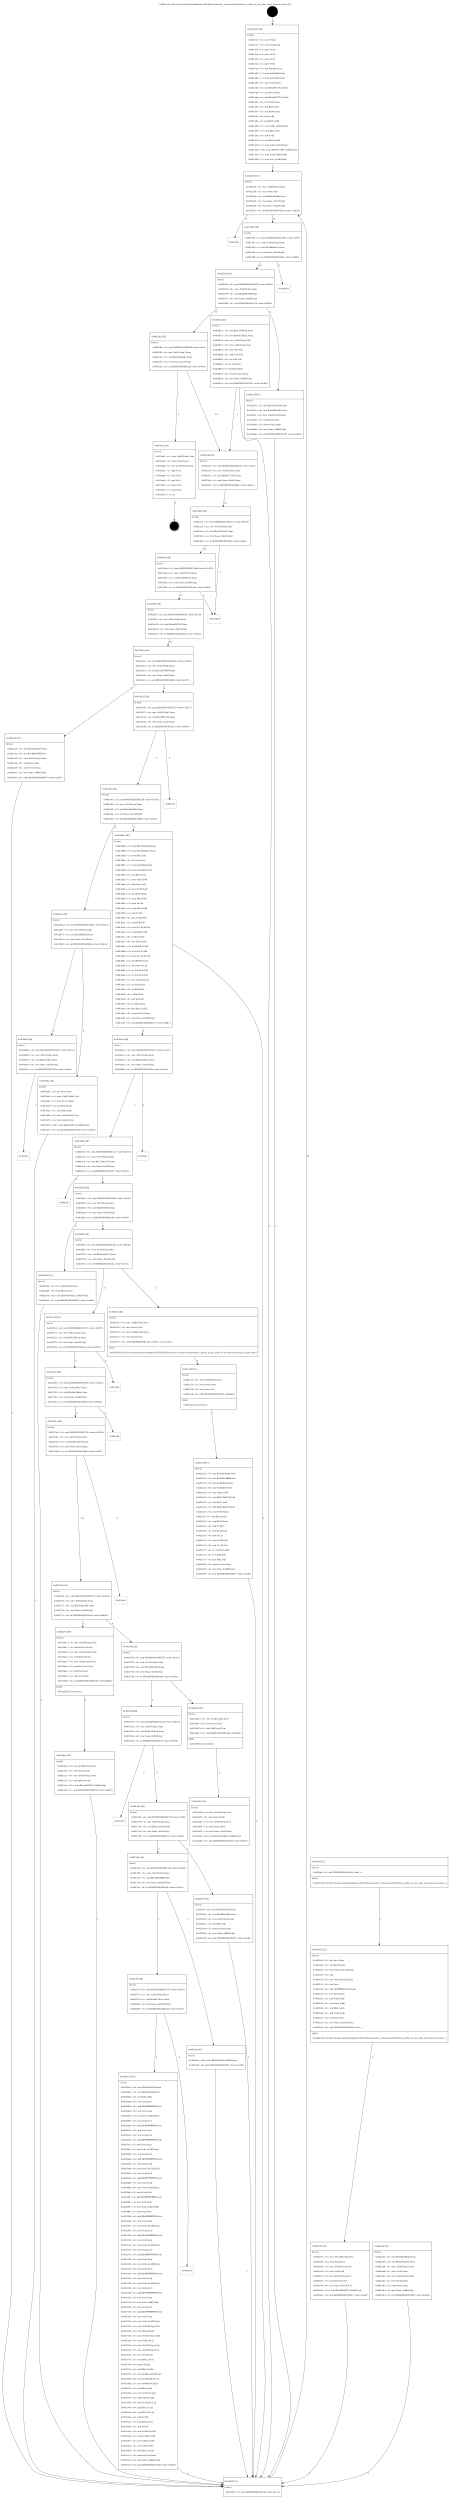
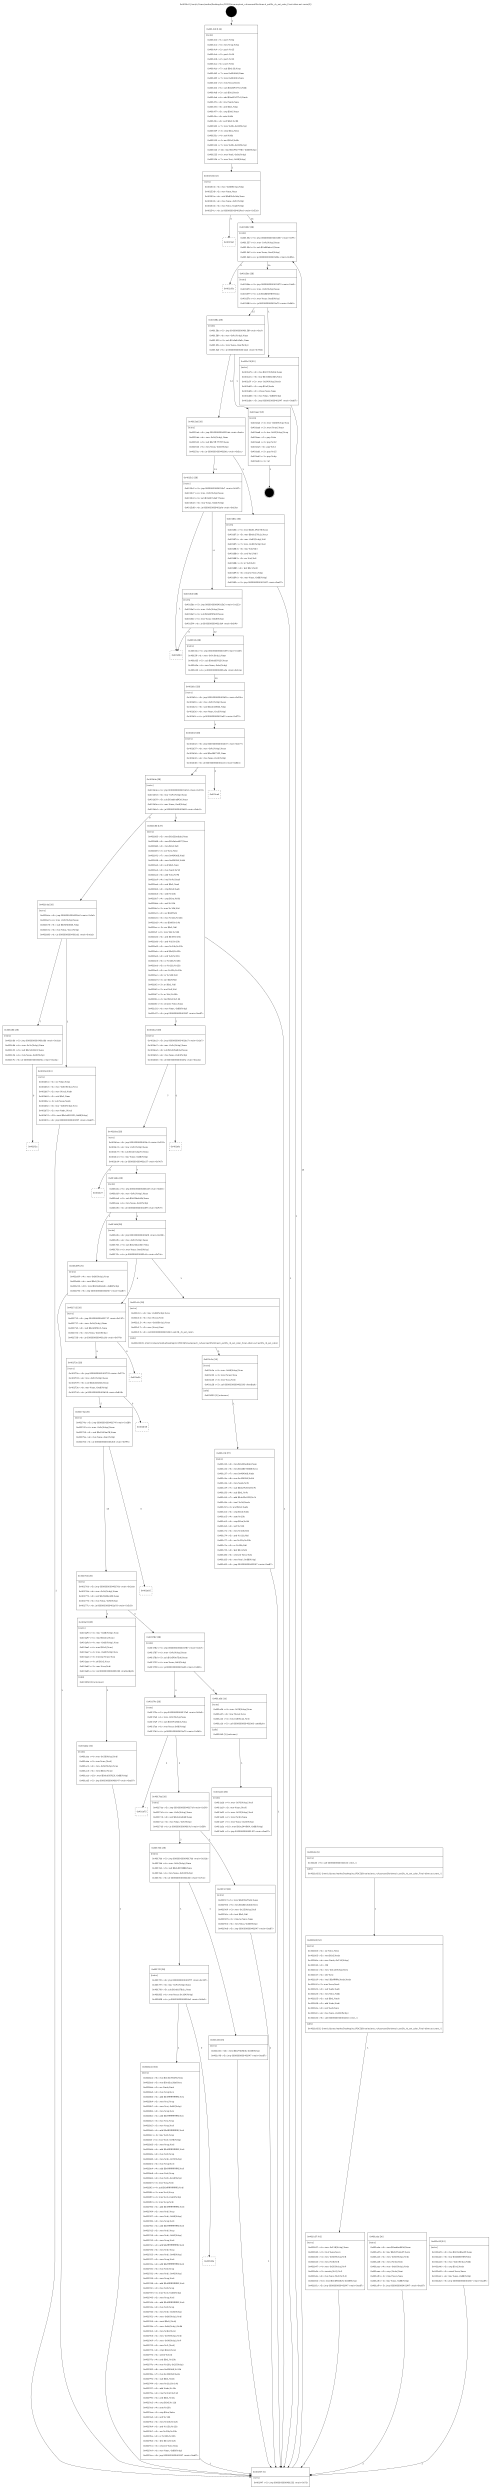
edge "0x40186c [53]" -> "0x4015a6 [28]": reversed
edge "0x401616 [28]" -> "0x401a39 [30]": removed, label "1"
edge "0x401f47 [5]" -> "0x401532 [32]": now "0x401f47 [5]" -> "0x401552 [28]"
